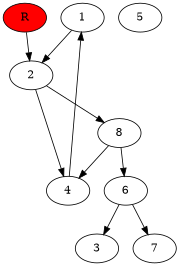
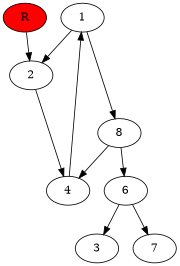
node "5": removed
edge "2" -> "8": now "1" -> "8"
